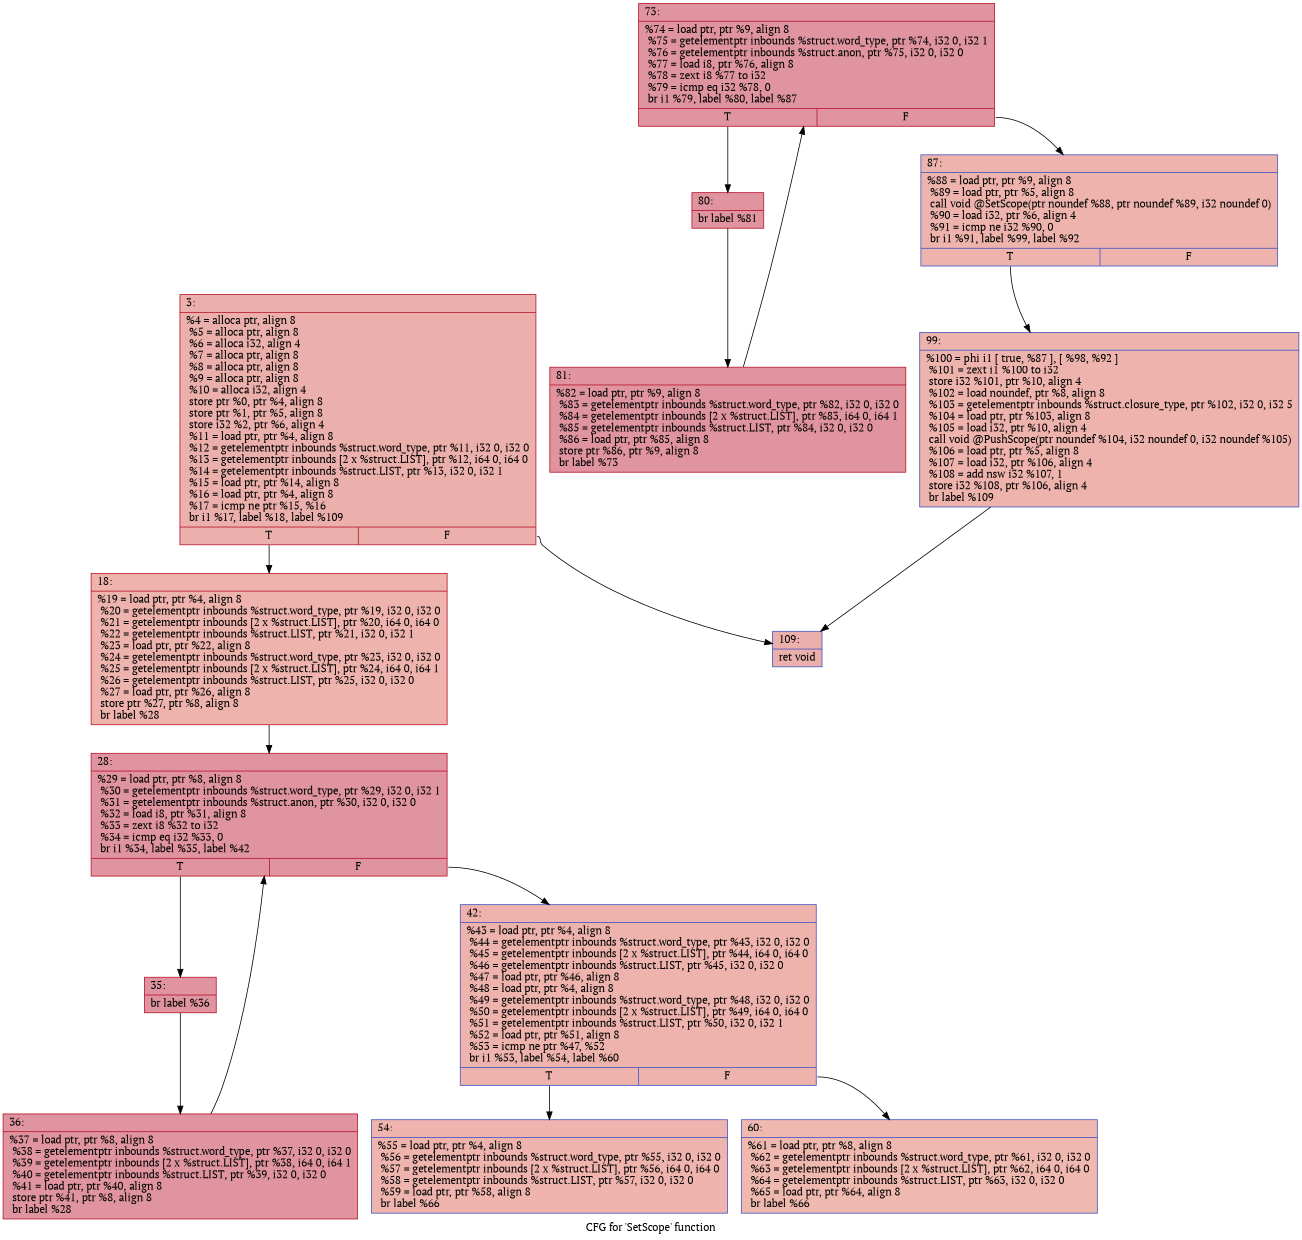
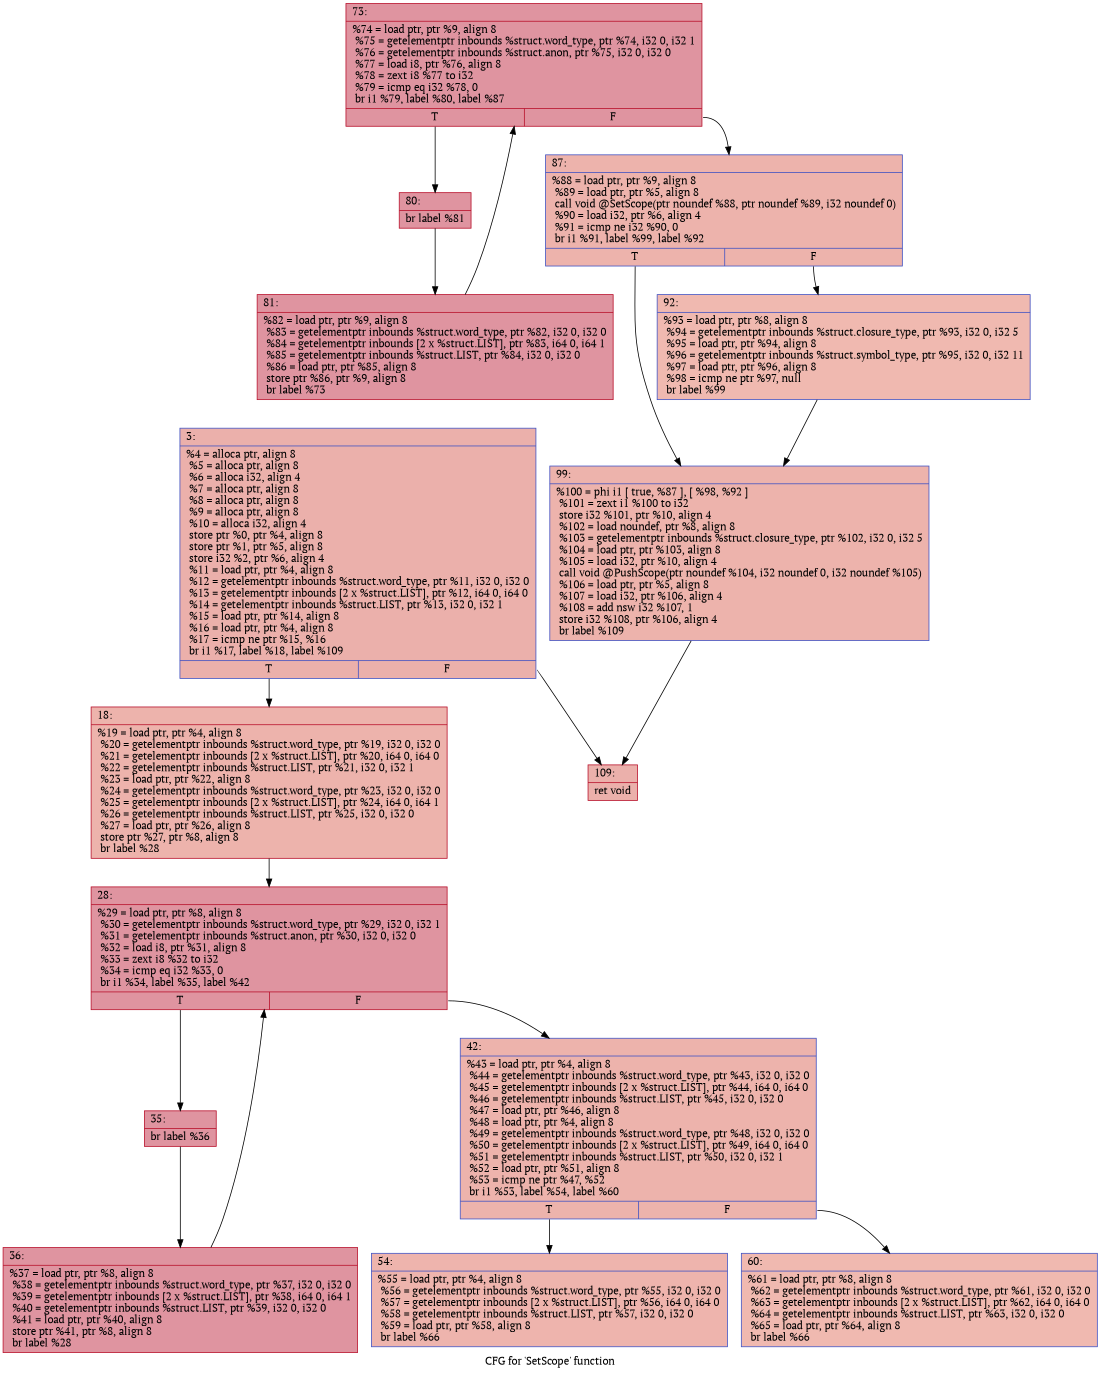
node "92:": added
node "3:": color #b70d28ff -> #3d50c3ff
node "109:": color #3d50c3ff -> #b70d28ff
